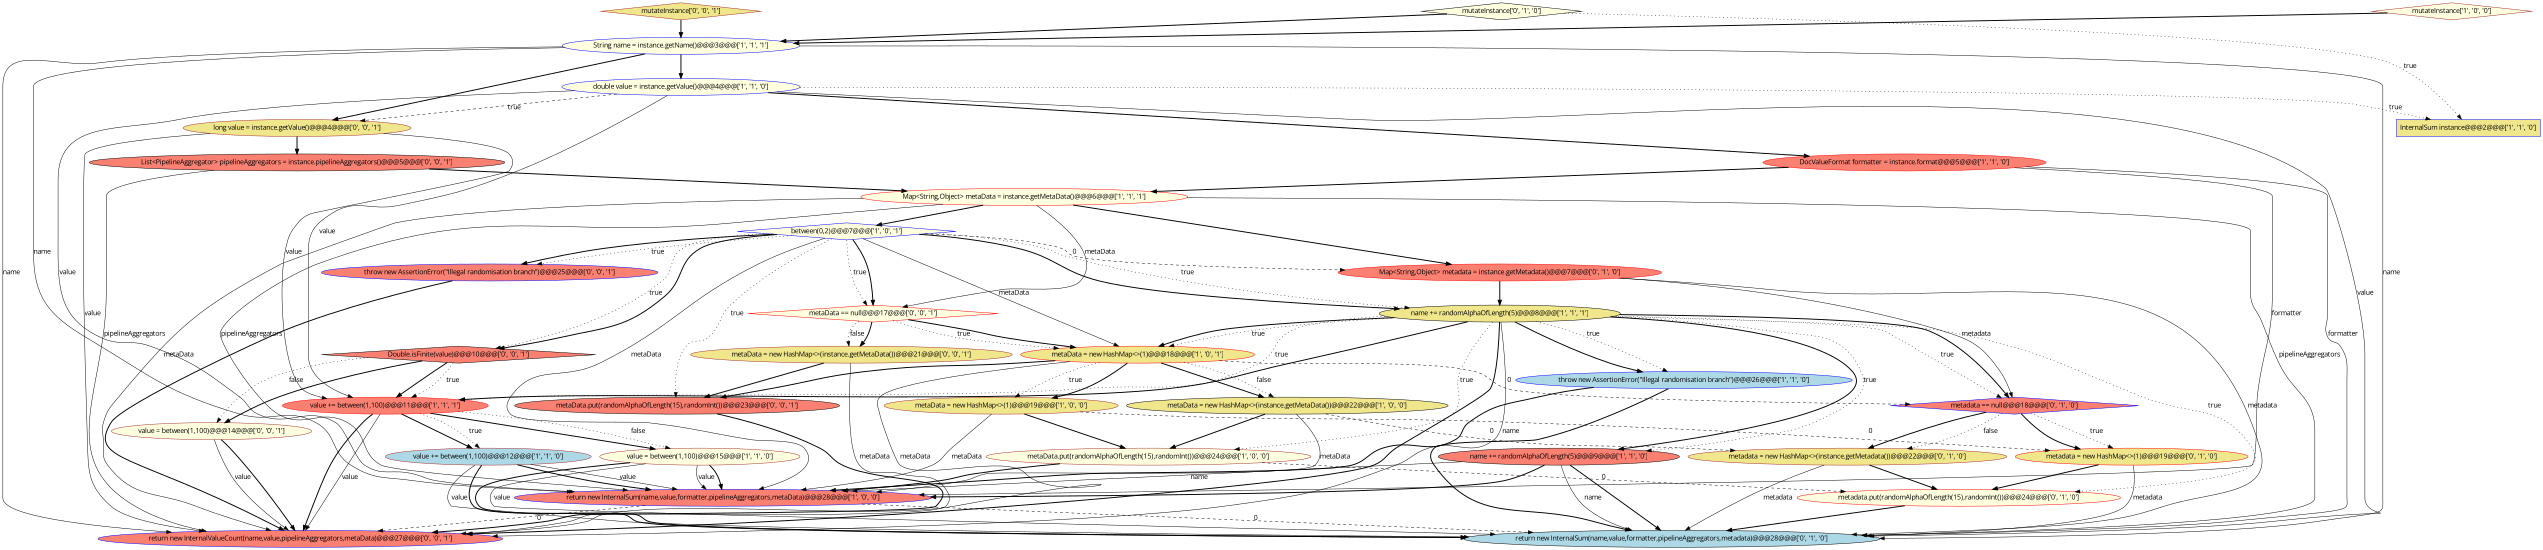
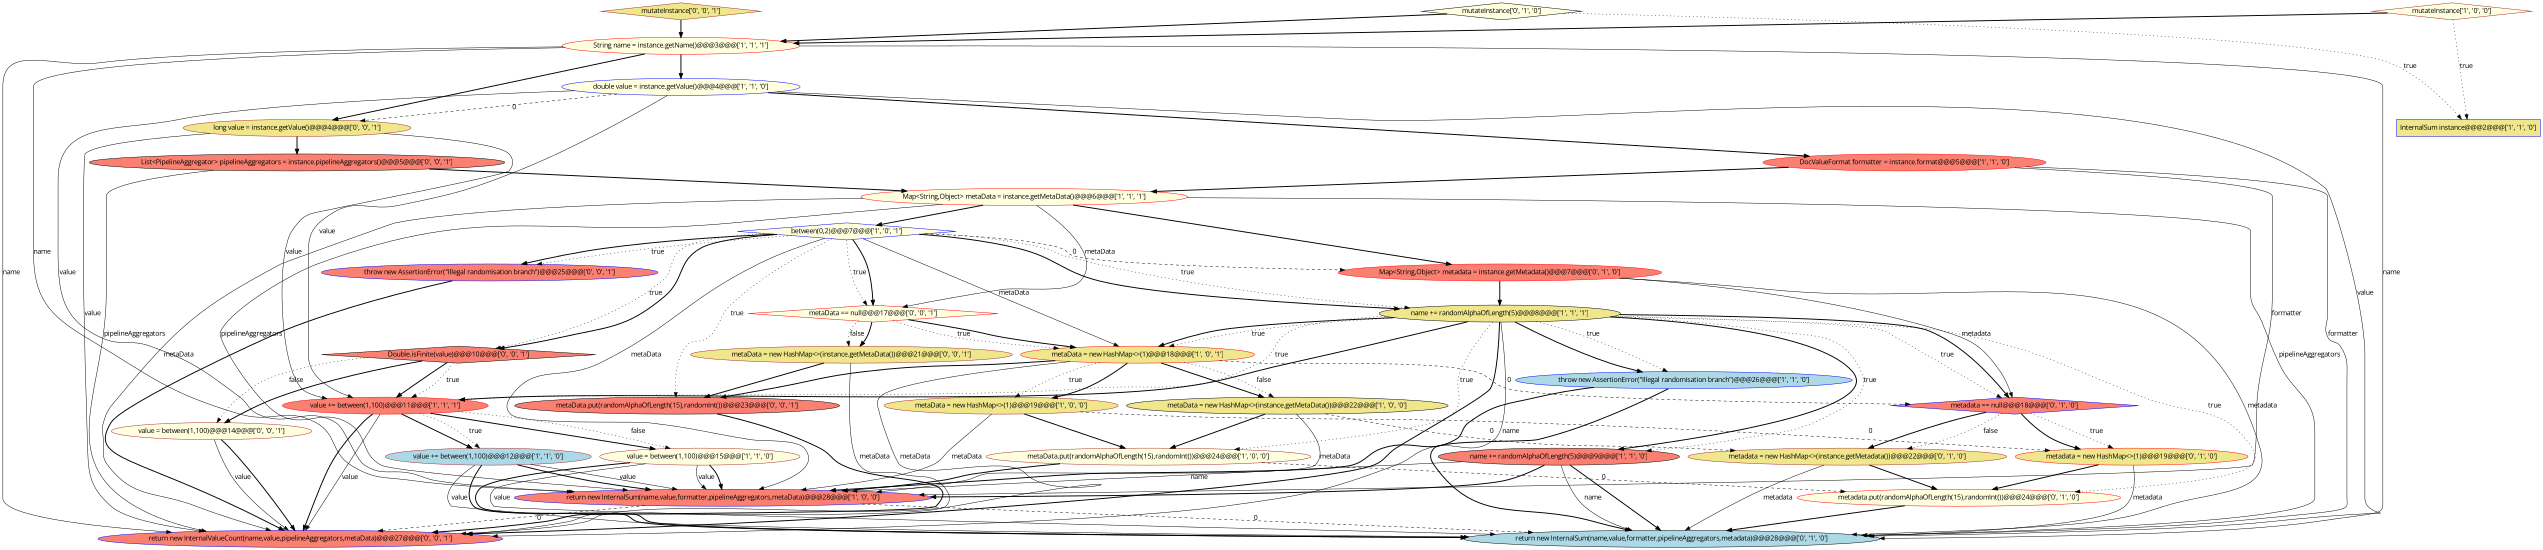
node "String name = instance.getName()@@@3@@@['1', '1', '1']": color blue -> red
edge "double value = instance.getValue()@@@4@@@['1', '1', '0']" -> "InternalSum instance@@@2@@@['1', '1', '0']": now "mutateInstance['1', '0', '0']" -> "InternalSum instance@@@2@@@['1', '1', '0']"
edge "double value = instance.getValue()@@@4@@@['1', '1', '0']" -> "long value = instance.getValue()@@@4@@@['0', '0', '1']": label "true" -> "0"
